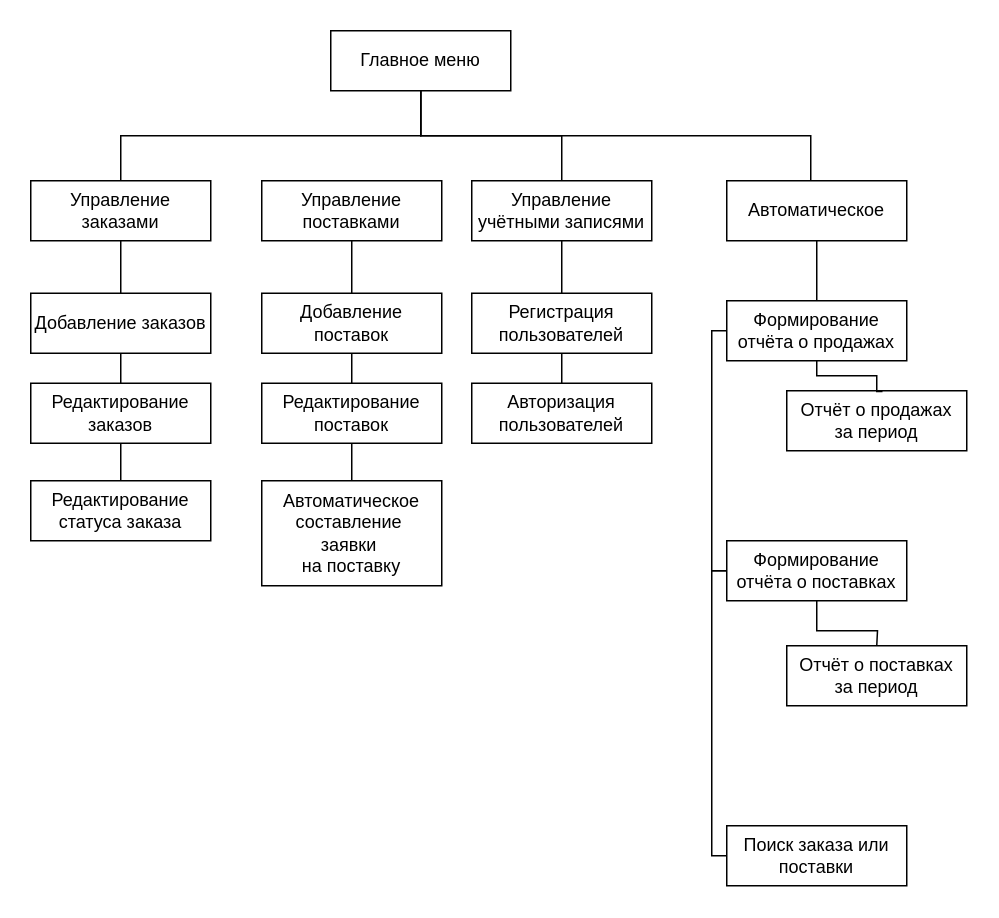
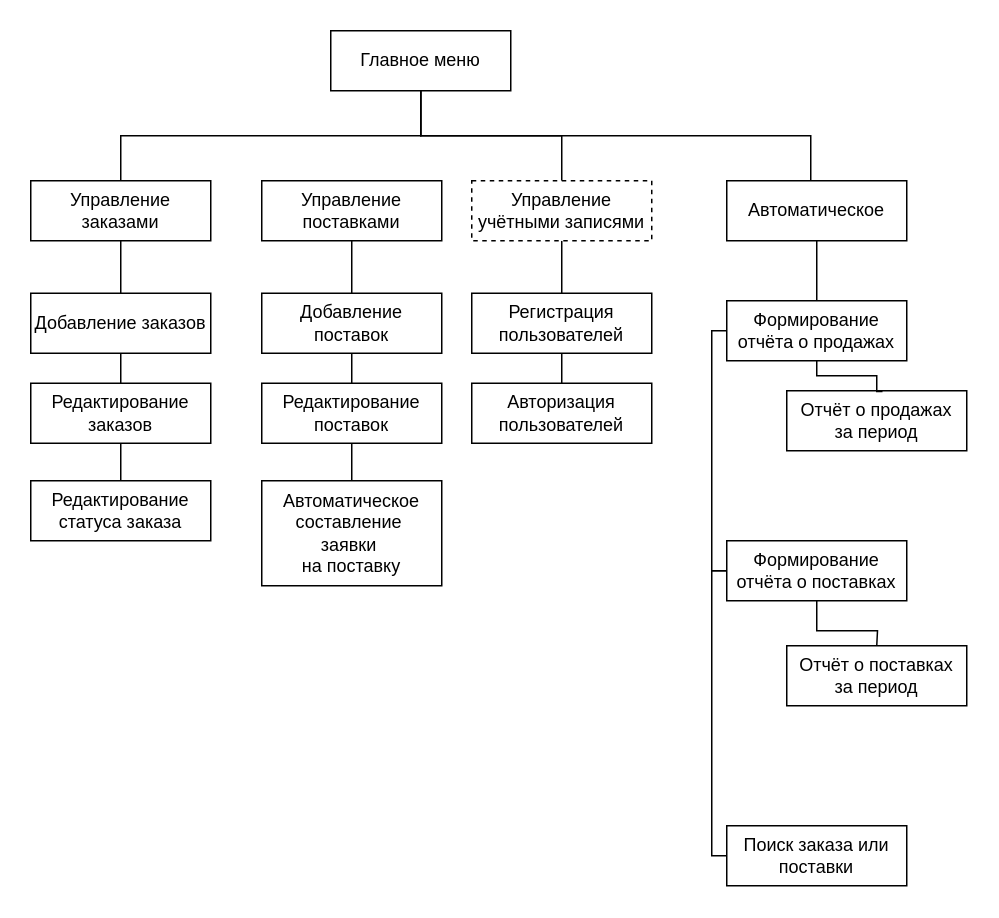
node "Управление учётными записями": style solid -> dashed
